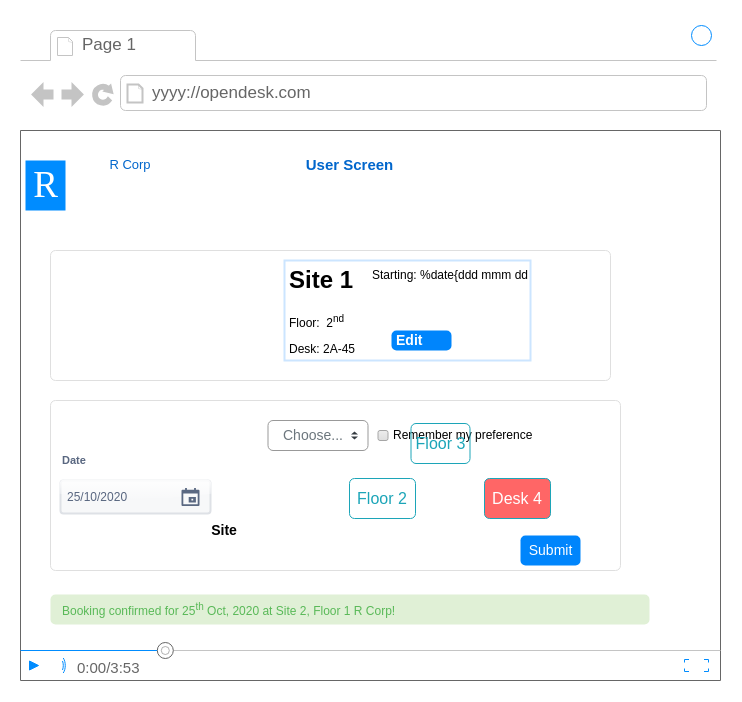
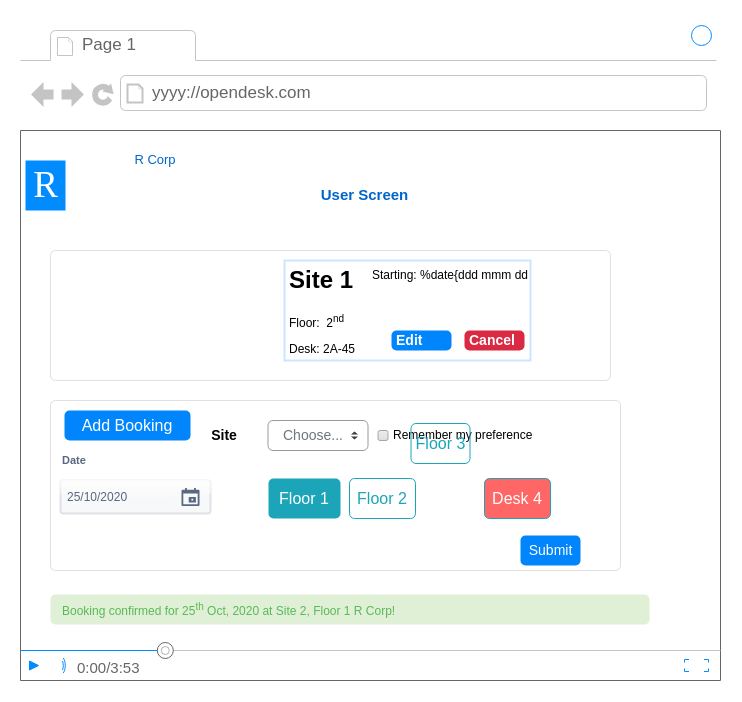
node "R Corp": moved (131, 164) -> (156, 159)
node "User Screen": moved (350, 164) -> (365, 194)
node "Cancel": added
node "Add Booking": added
node "Floor 1": added
node "Site": moved (225, 531) -> (225, 436)
